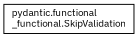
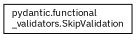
node "pydantic.functional _functional.SkipValidation": label "pydantic.functional _functional.SkipValidation" -> "pydantic.functional _validators.SkipValidation"
